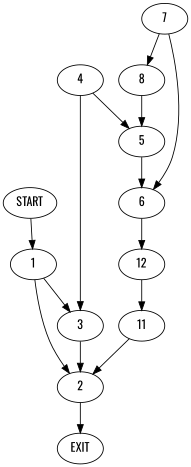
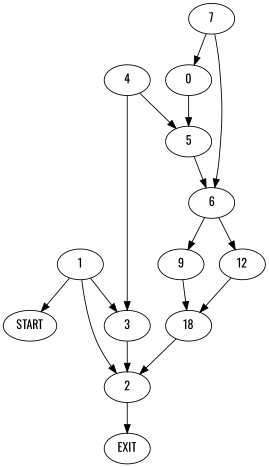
node "8": label "8" -> "0"
edge "START" -> "1": reversed
node "9": added
node "11": label "11" -> "18"
